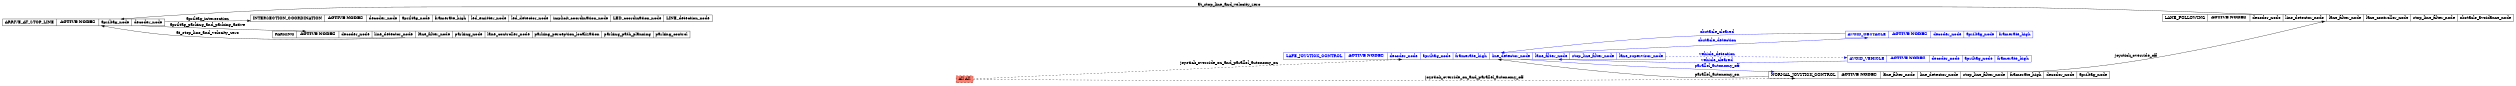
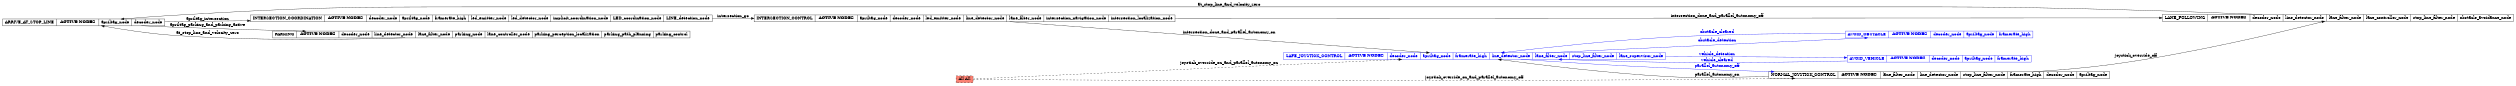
node "INTERSECTION_CONTROL": added
edge "SAFE_JOYSTICK_CONTROL" -> "AVOID_VEHICLE": style dashed -> solid
